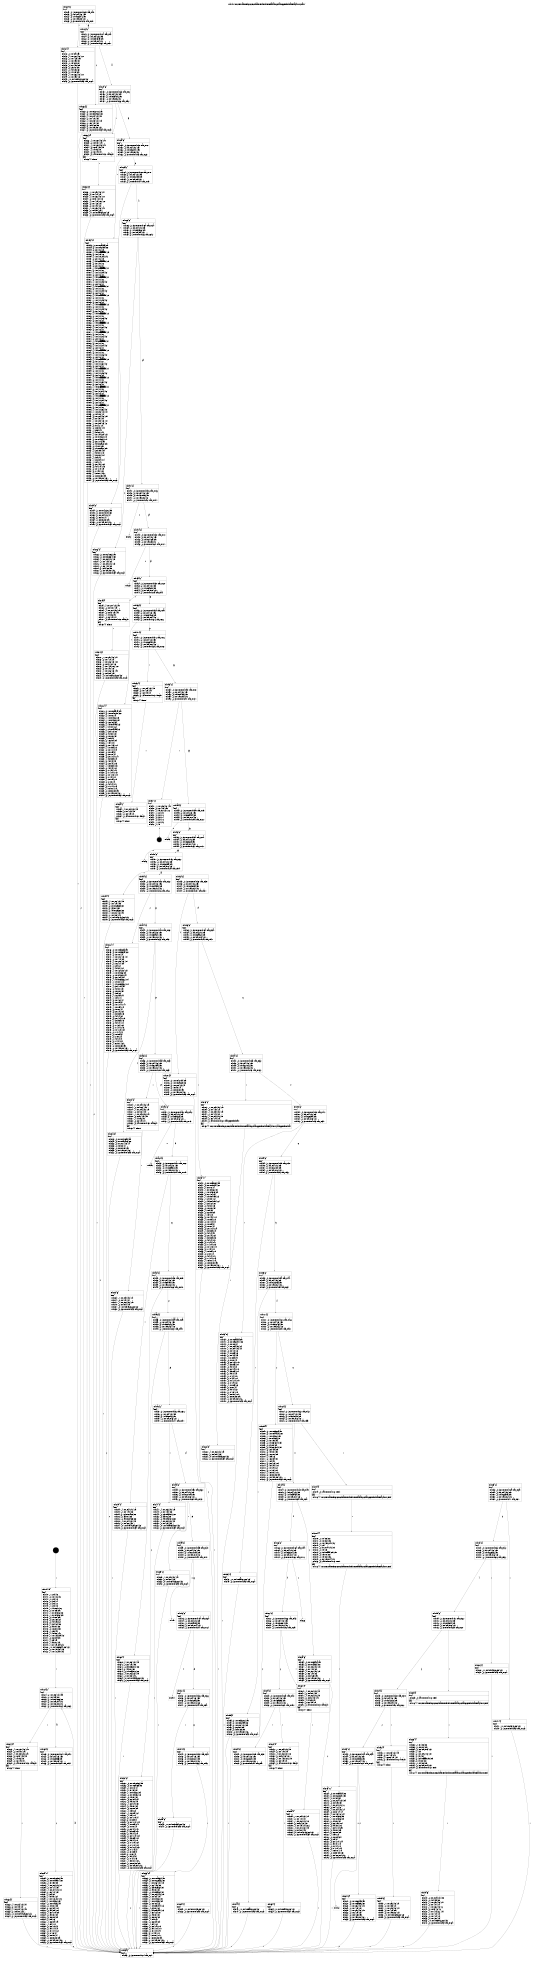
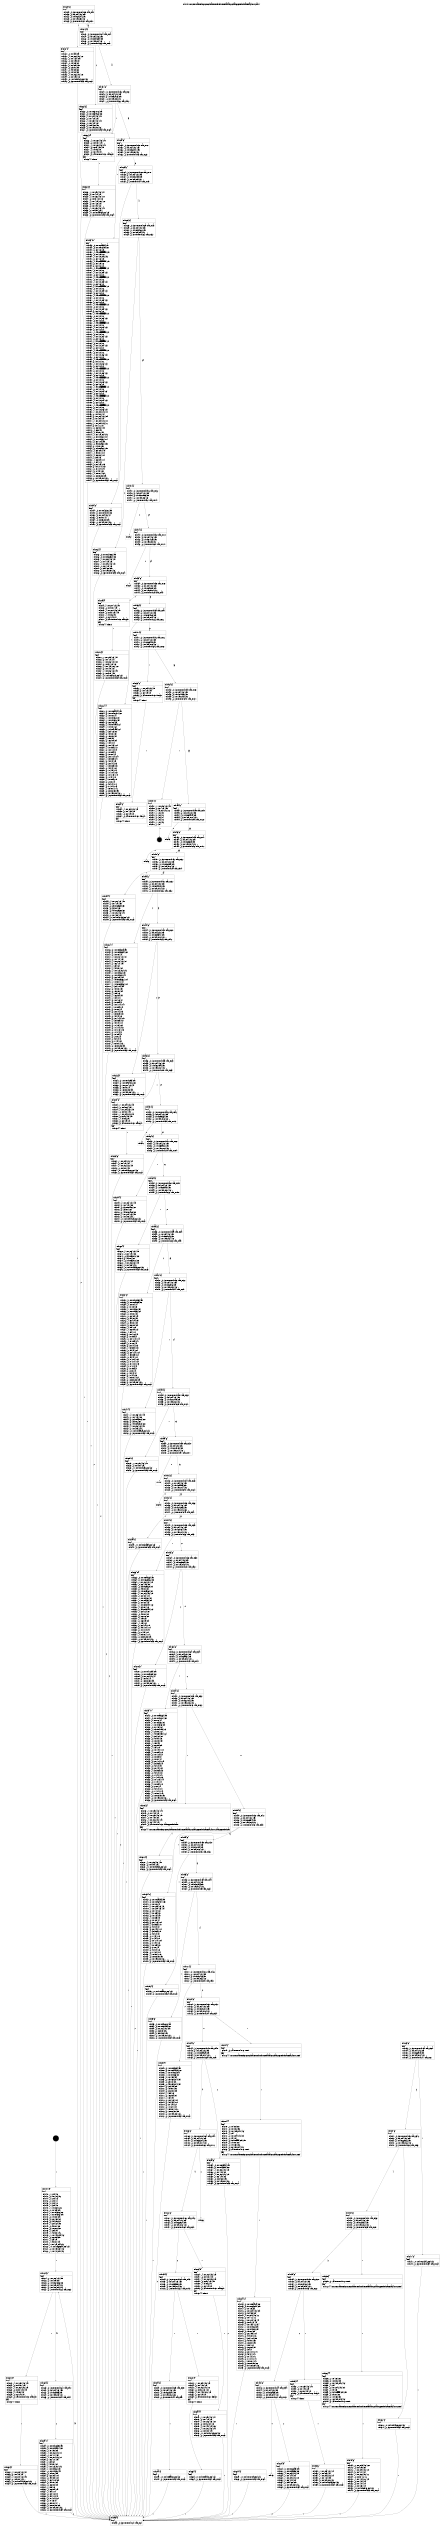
edge "0x401b4d [28]" -> "0x401b69 [28]": added, label "21"
